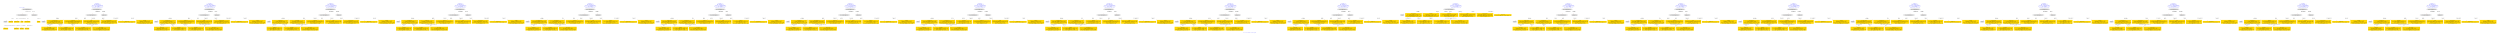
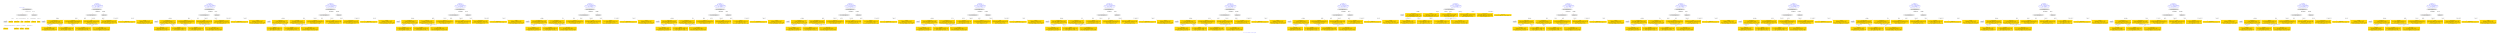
node "Accessionid": added
